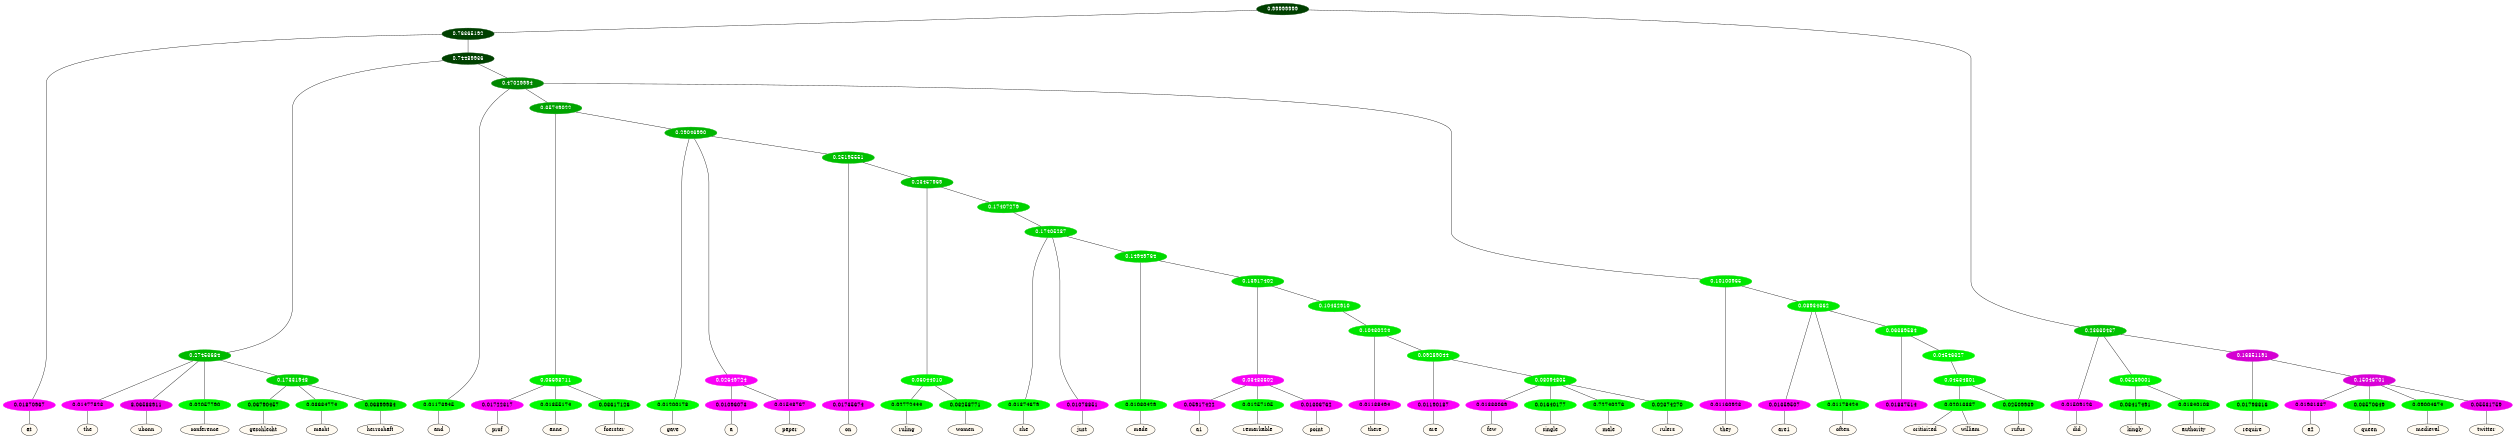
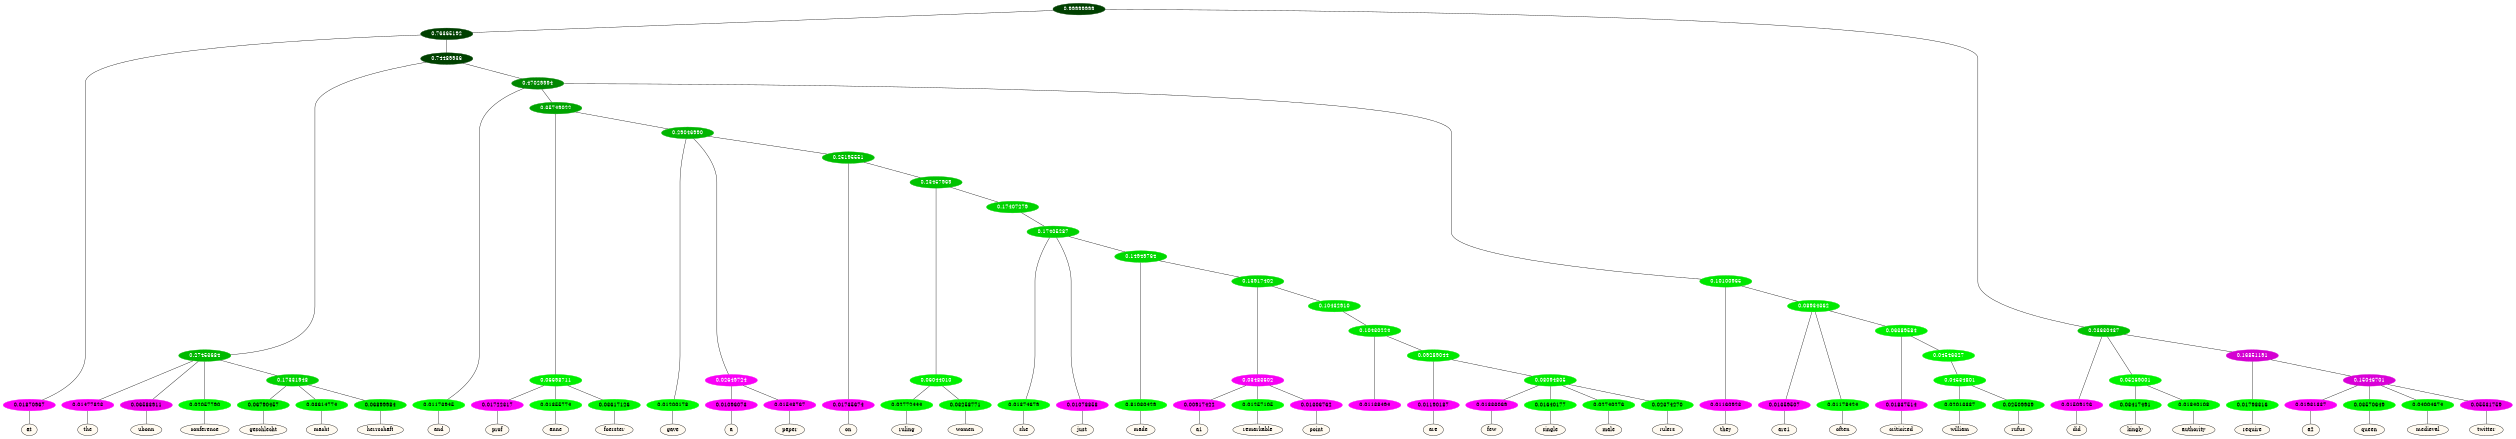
node "8.06583911": label "8.06583911" -> "0.06583911"
node "0.03634774": label "0.03634774" -> "0.03614774"
node "0.01355174": label "0.01355174" -> "0.01355774"
node "0.01078851": label "0.01078851" -> "0.01078858"
node "0.01030429": label "0.01030429" -> "0.81030429"
node "0.05917422": label "0.05917422" -> "0.00917422"
node "0.72740276": label "0.72740276" -> "0.02740276"
node "0.09004674": label "0.09004674" -> "0.04004674"
edge "0.02013337" -- "criticized": now "0.01837514" -- "criticized"
node "there": removed
